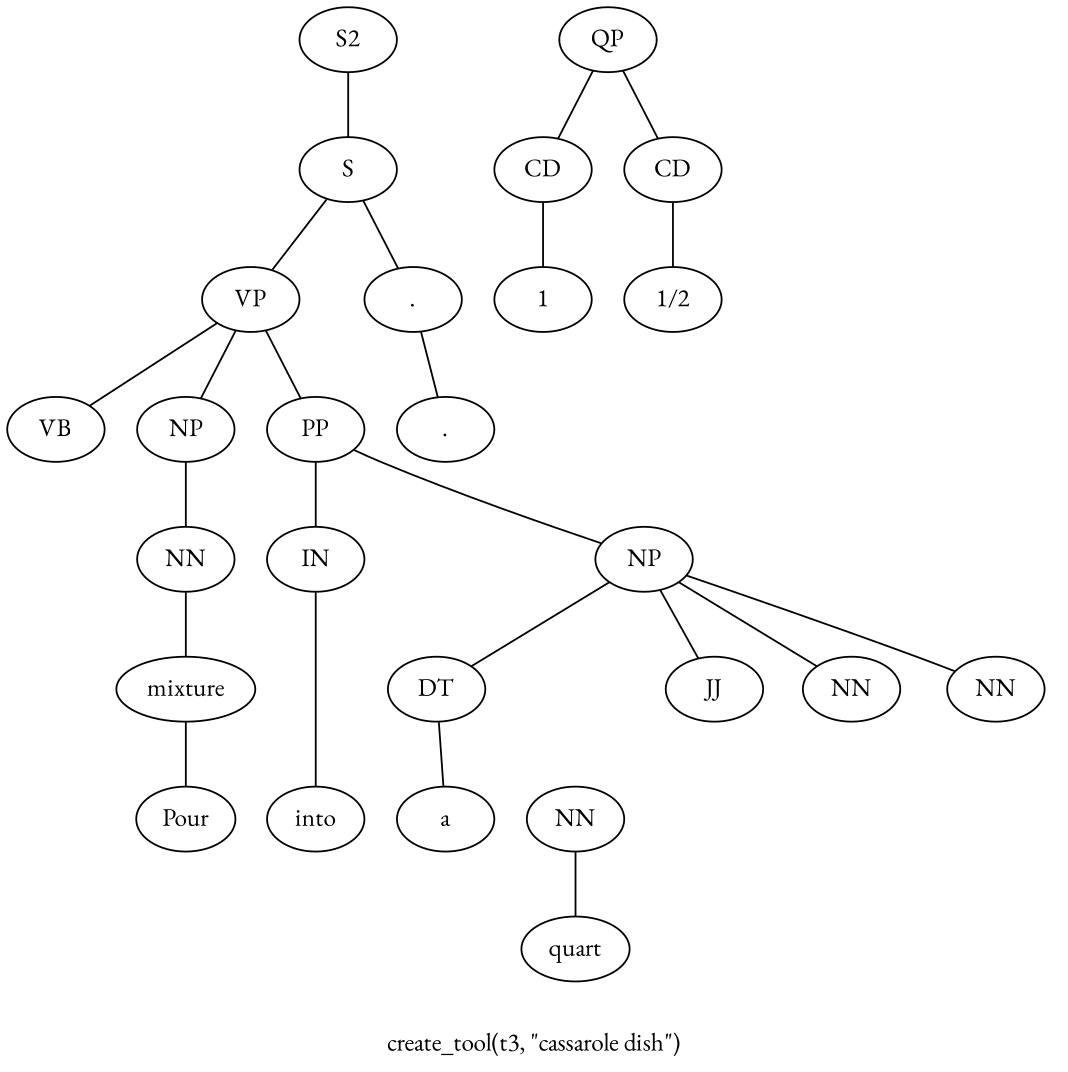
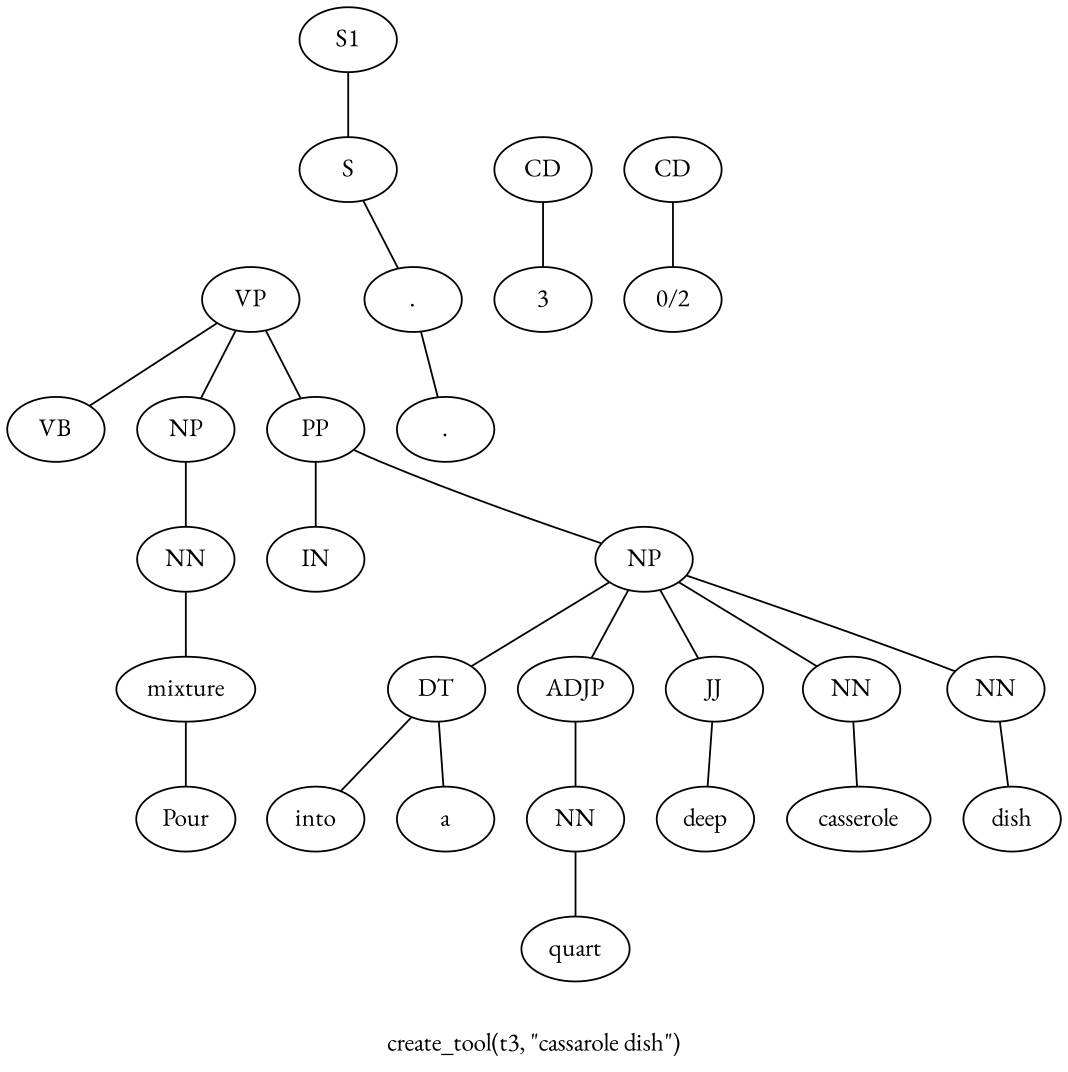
node "S2": label "S2" -> "S1"
node "QP": removed
edge "S" -- "VP": removed
node "1": label "1" -> "3"
node "1/2": label "1/2" -> "0/2"
edge "IN" -- "into": now "DT" -- "into"
node "ADJP": added
node "deep": added
node "casserole": added
node "dish": added
